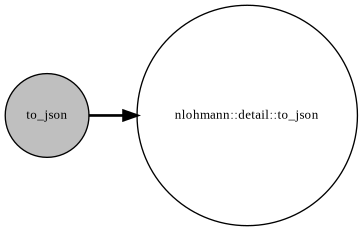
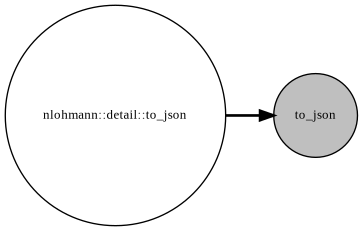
edge "to_json" -> "nlohmann::detail::to_json": reversed
